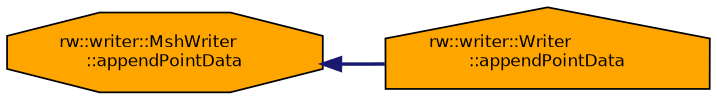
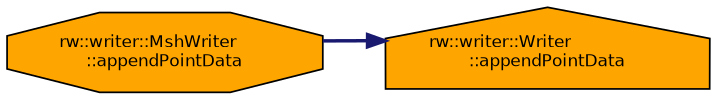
edge "rw::writer::Writer ::appendPointData" -> "rw::writer::MshWriter ::appendPointData": reversed
